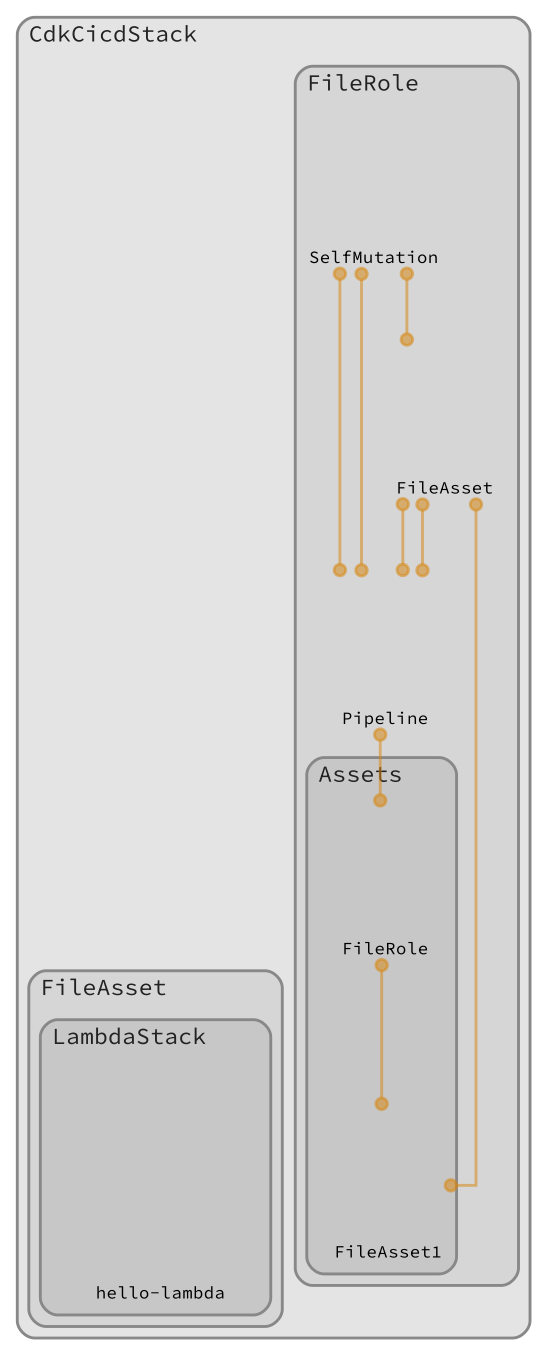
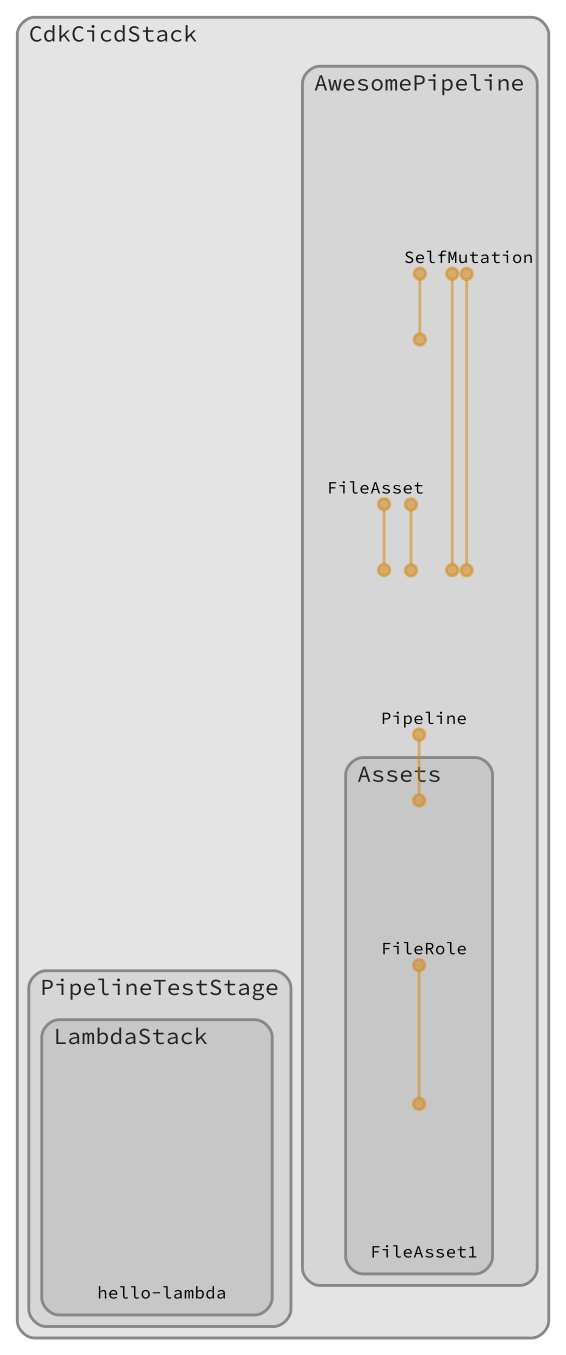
cluster "FileRole": label "FileRole" -> "AwesomePipeline"
edge "FileAsset" -- "FileAsset1": removed
cluster "FileAsset": label "FileAsset" -> "PipelineTestStage"
